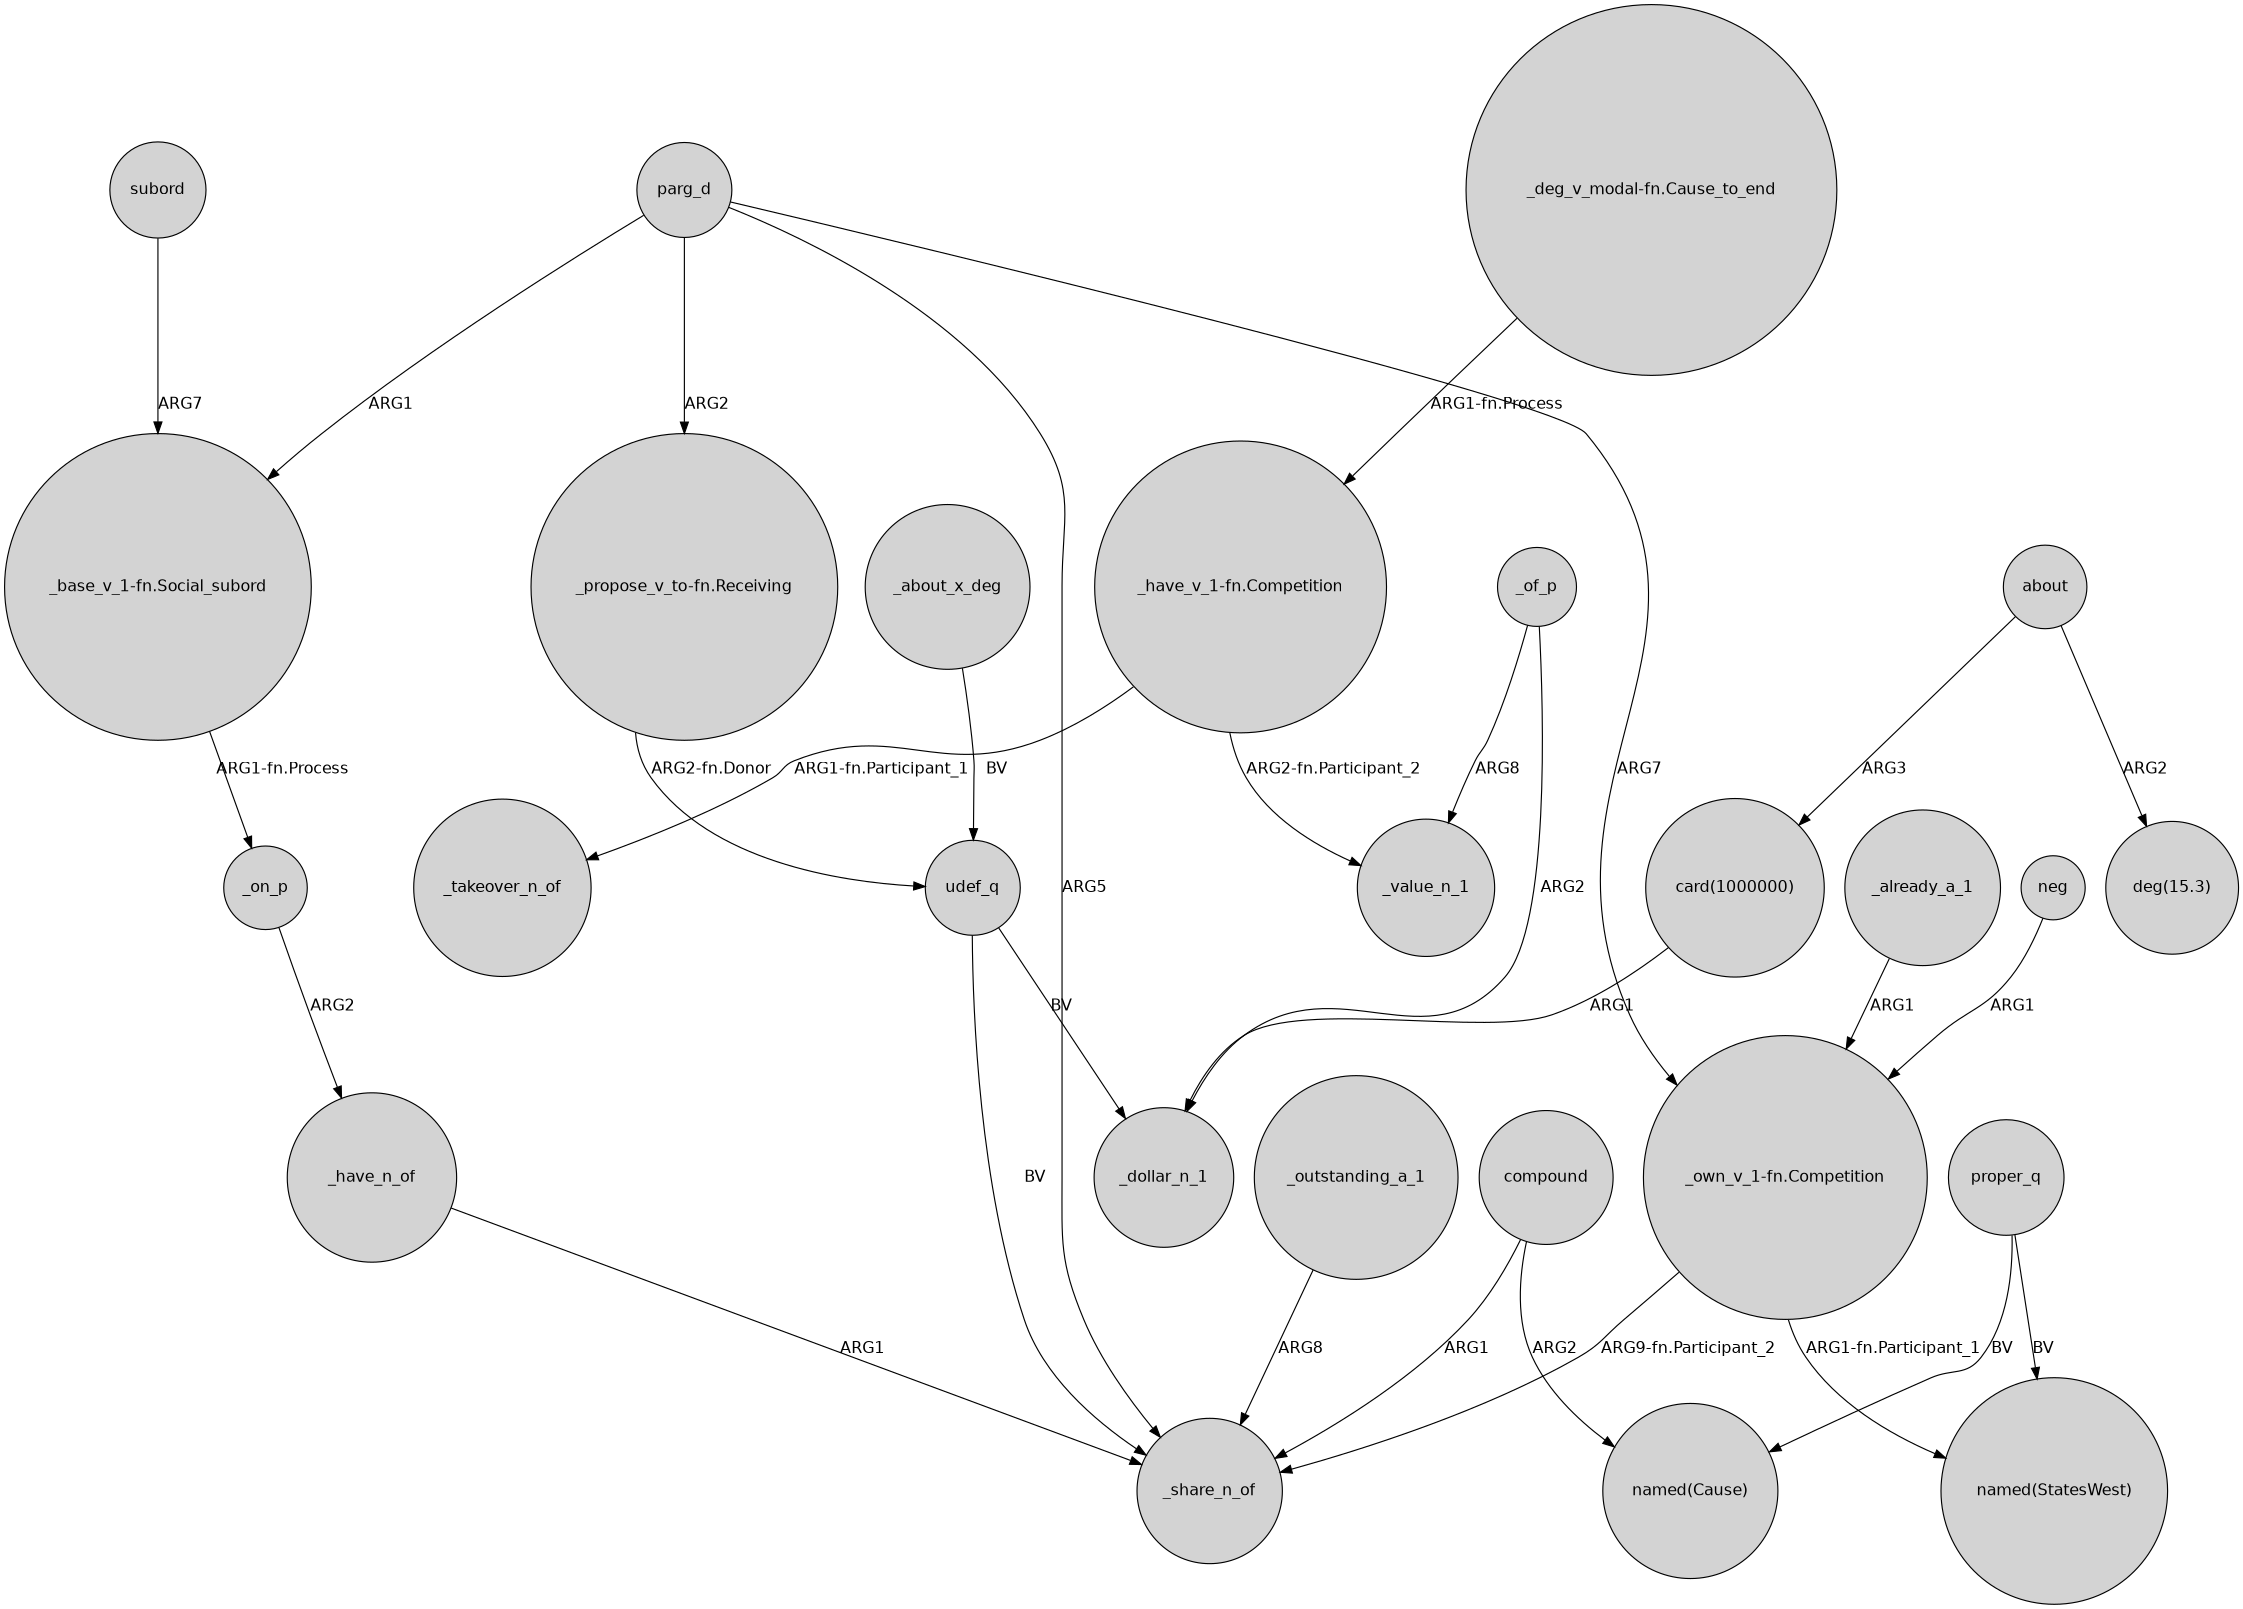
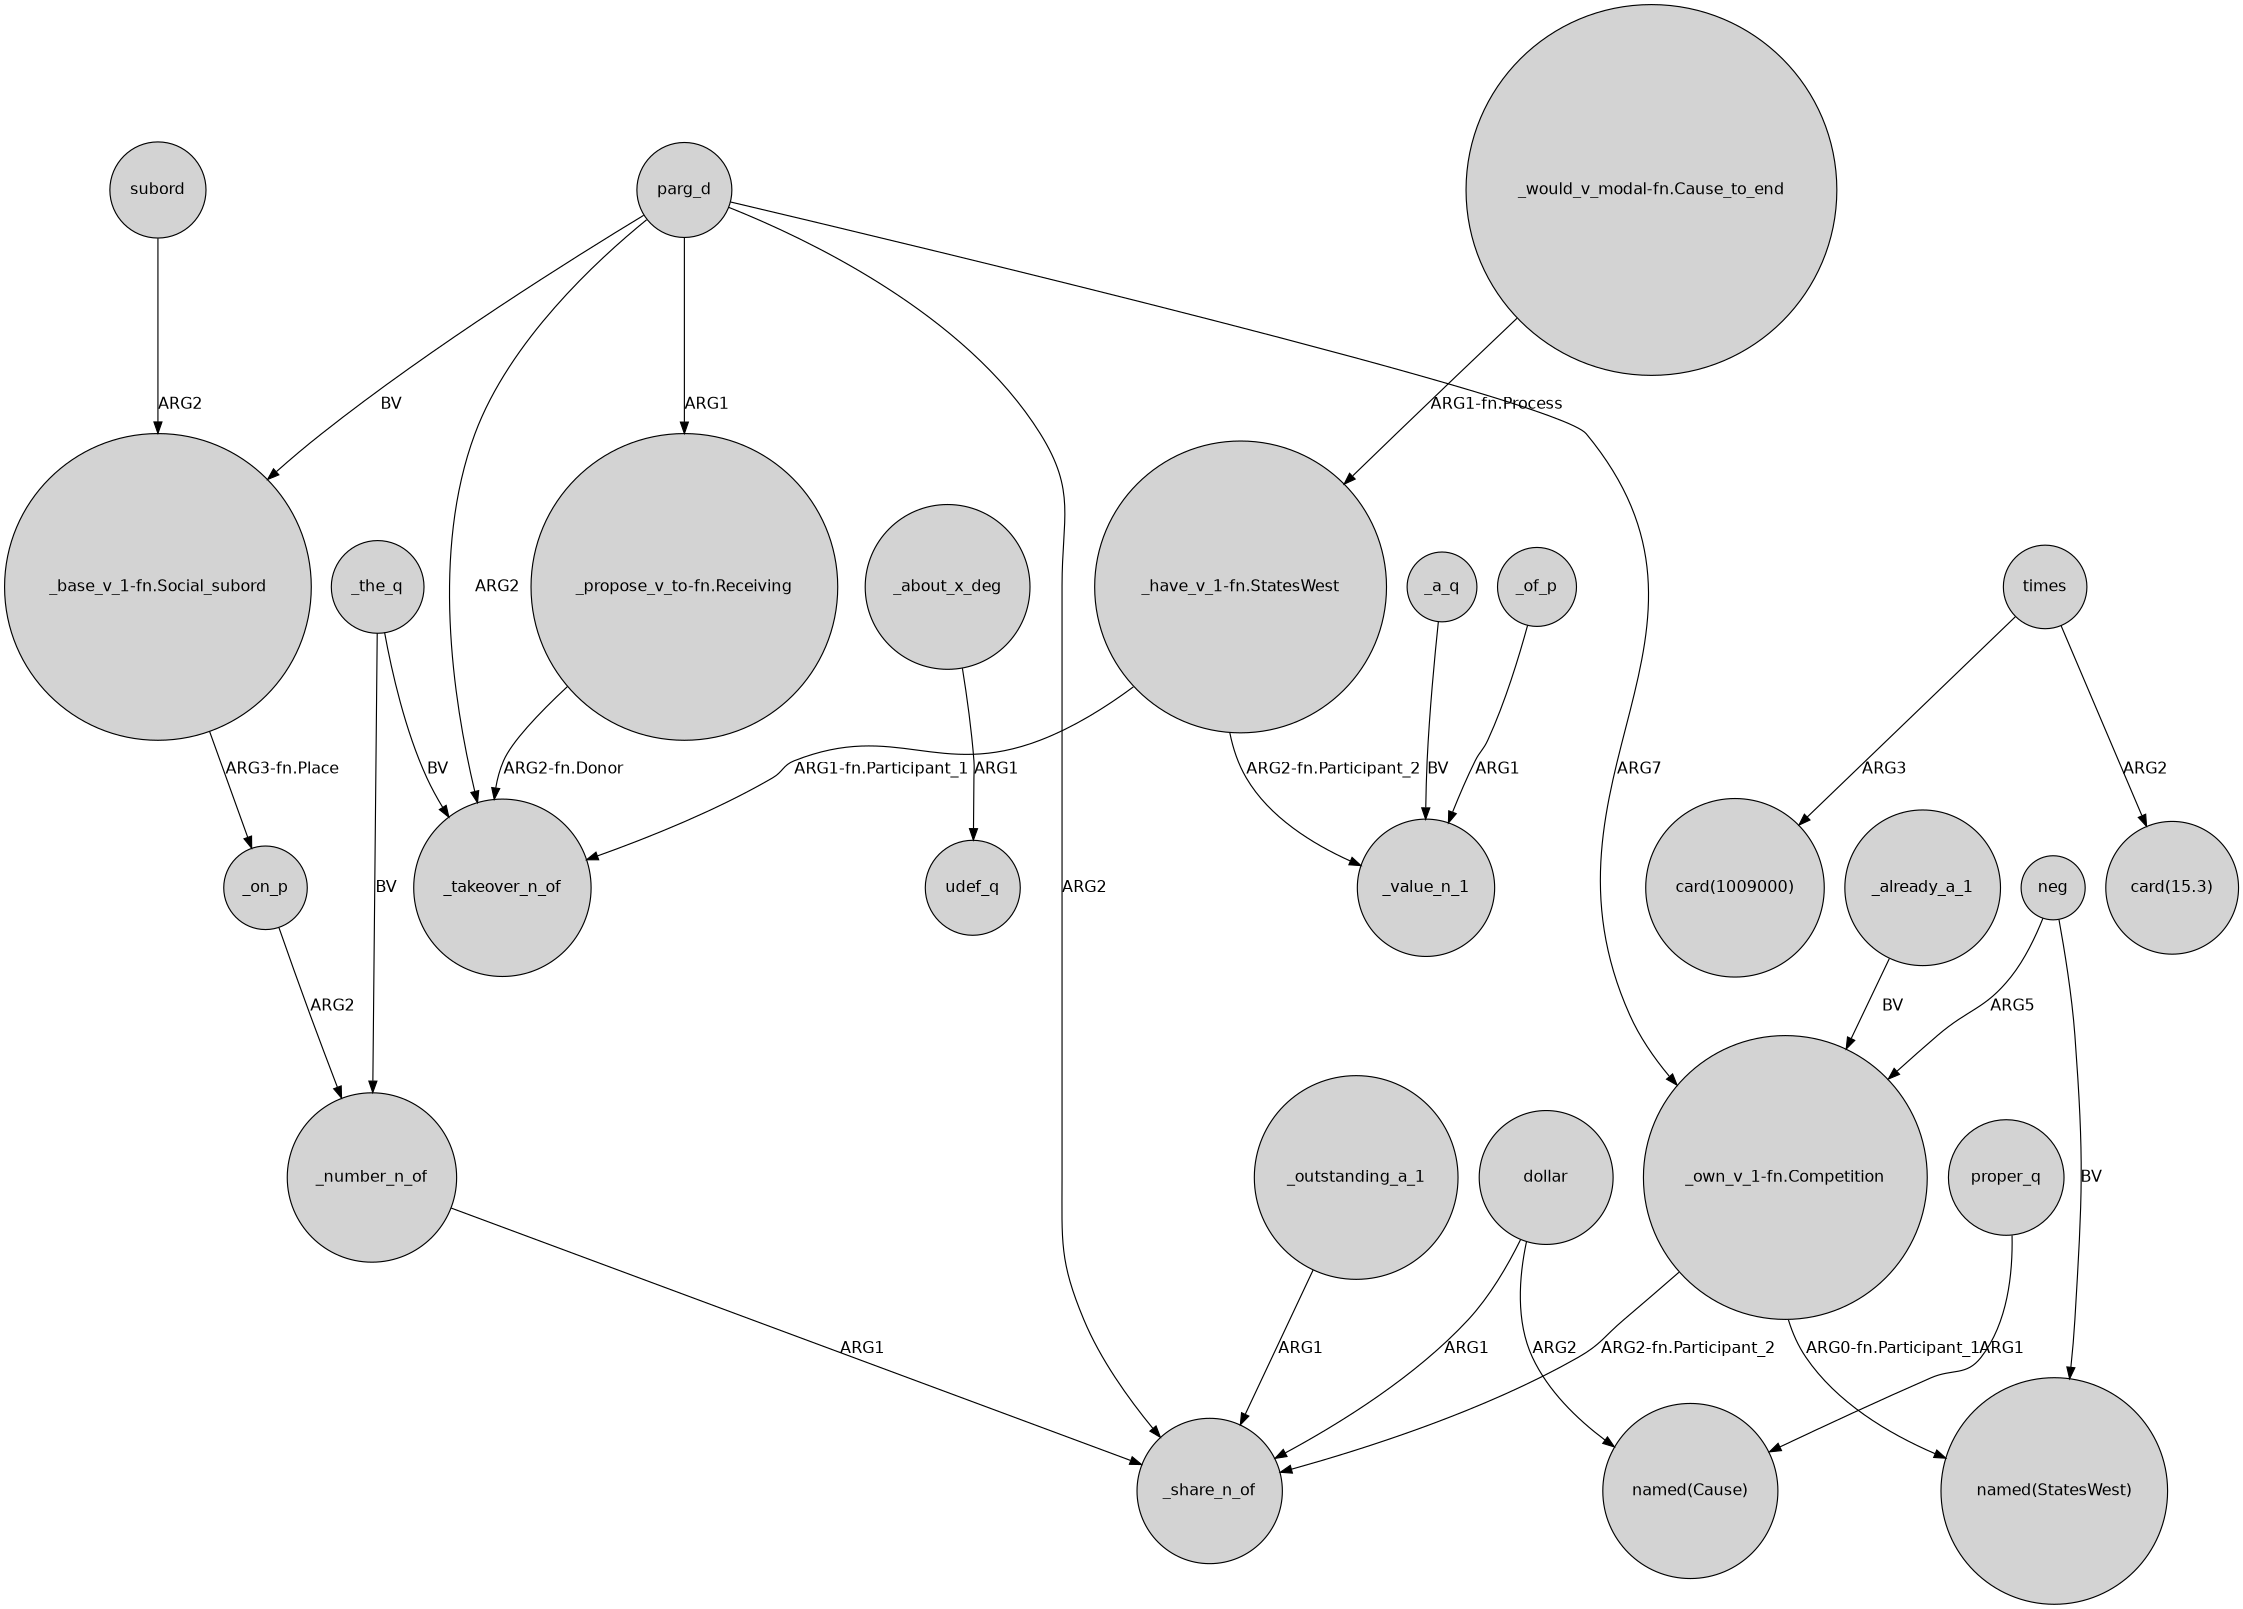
node "_deg_v_modal-fn.Cause_to_end": label "_deg_v_modal-fn.Cause_to_end" -> "_would_v_modal-fn.Cause_to_end"
edge "subord" -> "_base_v_1-fn.Social_subord": label "ARG7" -> "ARG2"
edge "parg_d" -> "_base_v_1-fn.Social_subord": label "ARG1" -> "BV"
edge "parg_d" -> "_propose_v_to-fn.Receiving": label "ARG2" -> "ARG1"
edge "parg_d" -> "_takeover_n_of": added, label "ARG2"
node "_the_q": added
node "_have_v_1-fn.Competition": label "_have_v_1-fn.Competition" -> "_have_v_1-fn.StatesWest"
node "_a_q": added
node "about": label "about" -> "times"
edge "_base_v_1-fn.Social_subord" -> "_on_p": label "ARG1-fn.Process" -> "ARG3-fn.Place"
edge "_about_x_deg" -> "udef_q": label "BV" -> "ARG1"
edge "_of_p" -> "_value_n_1": label "ARG8" -> "ARG1"
edge "_propose_v_to-fn.Receiving" -> "udef_q": now "_propose_v_to-fn.Receiving" -> "_takeover_n_of"
edge "parg_d" -> "_share_n_of": label "ARG5" -> "ARG2"
node "card(1000000)": label "card(1000000)" -> "card(1009000)"
node "deg(15.3)": label "deg(15.3)" -> "card(15.3)"
edge "_already_a_1" -> "_own_v_1-fn.Competition": label "ARG1" -> "BV"
edge "neg" -> "_own_v_1-fn.Competition": label "ARG1" -> "ARG5"
node "_have_n_of": label "_have_n_of" -> "_number_n_of"
node "_dollar_n_1": removed
node "compound": label "compound" -> "dollar"
edge "udef_q" -> "_share_n_of": removed, label "BV"
edge "proper_q" -> "named(StatesWest)": now "neg" -> "named(StatesWest)"
edge "_outstanding_a_1" -> "_share_n_of": label "ARG8" -> "ARG1"
edge "_own_v_1-fn.Competition" -> "_share_n_of": label "ARG9-fn.Participant_2" -> "ARG2-fn.Participant_2"
edge "_own_v_1-fn.Competition" -> "named(StatesWest)": label "ARG1-fn.Participant_1" -> "ARG0-fn.Participant_1"
edge "proper_q" -> "named(Cause)": label "BV" -> "ARG1"
